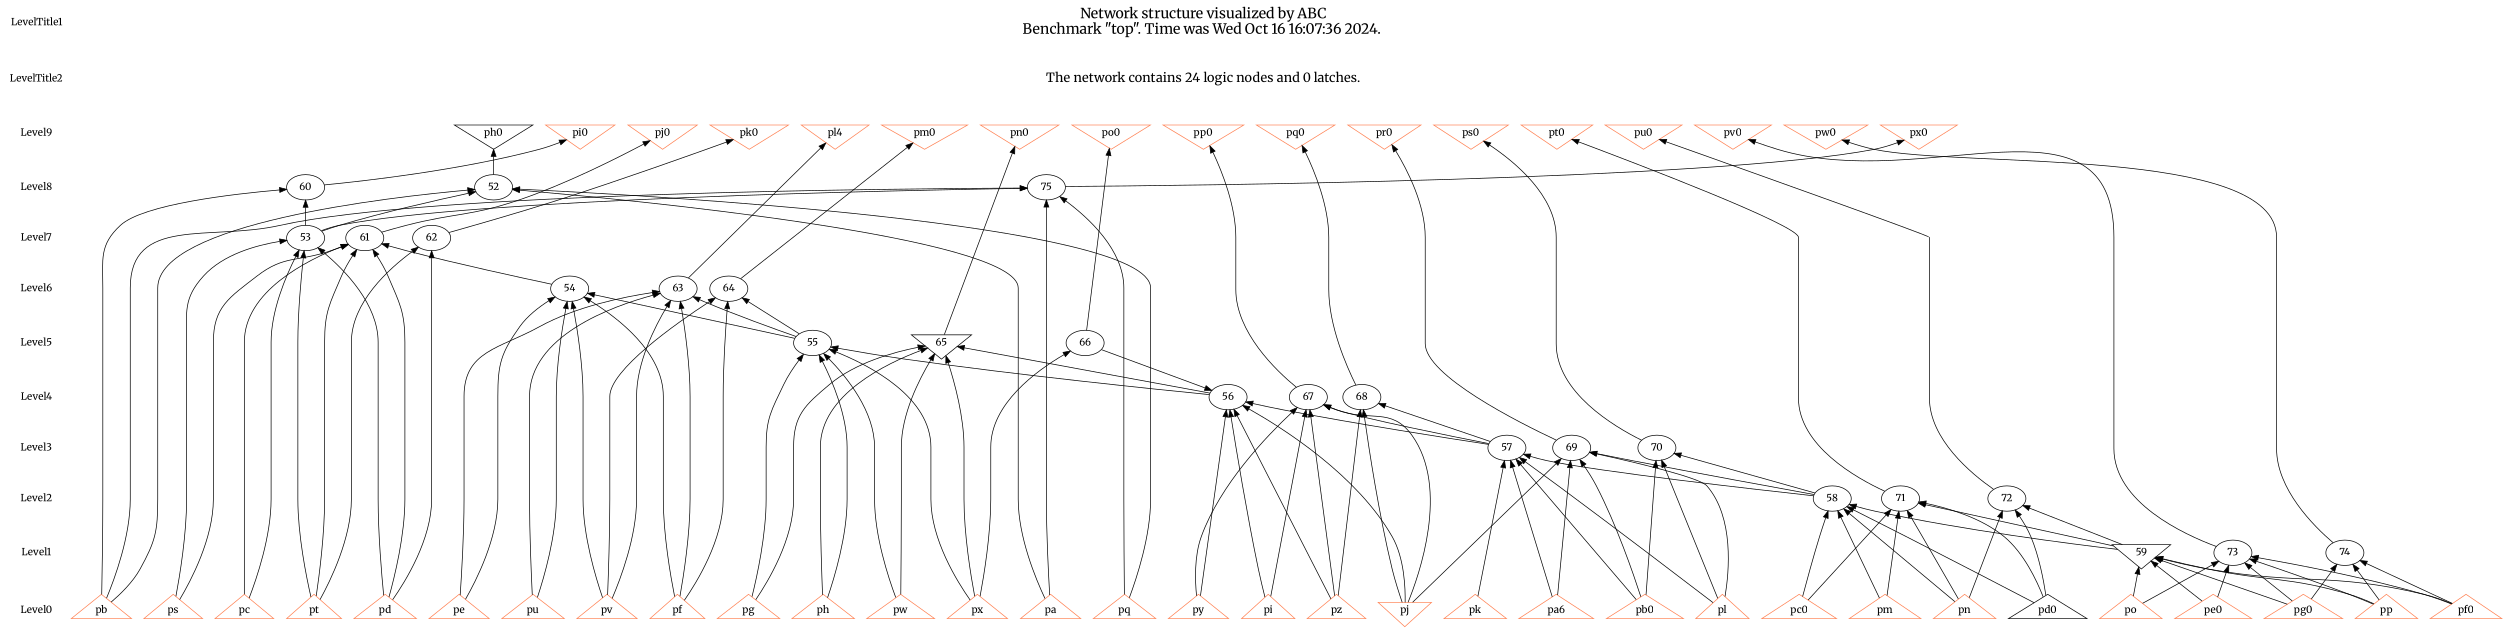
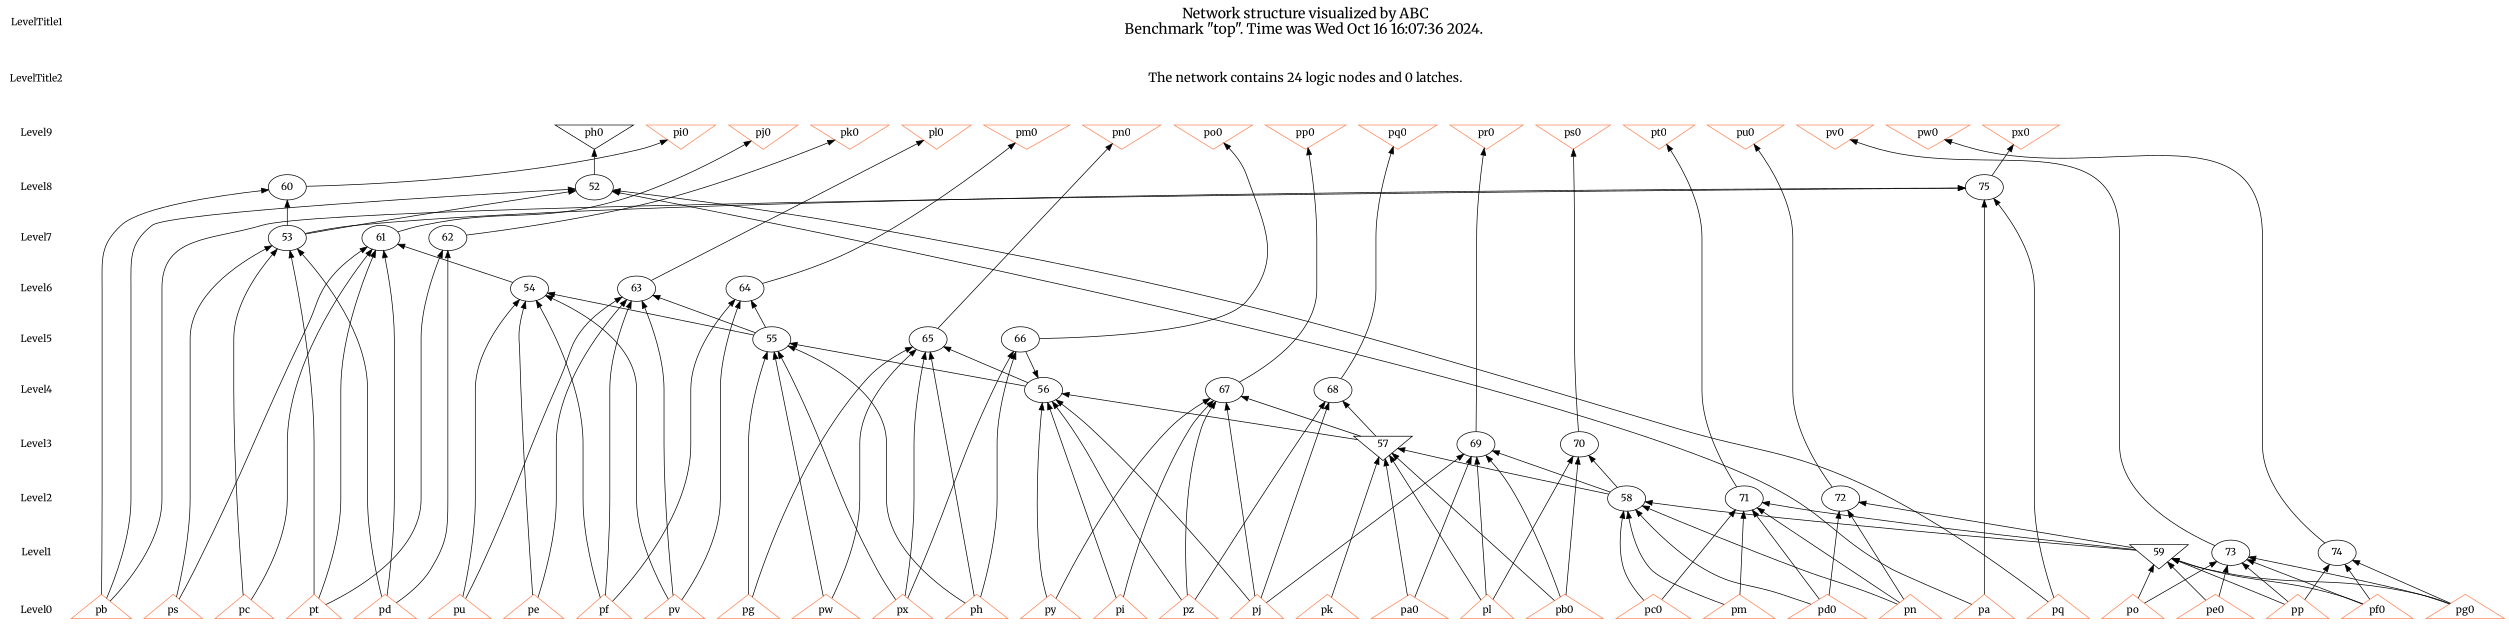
node "pl4": label "pl4" -> "pl0"
node "65": shape invtriangle -> ellipse
node "57": shape ellipse -> invtriangle
edge "ph" -> "66": added
node "pj": shape invtriangle -> triangle
node "pa6": label "pa6" -> "pa0"
node "pd0": color black -> coral
